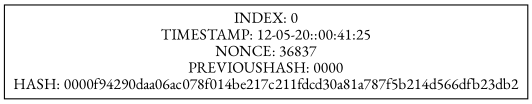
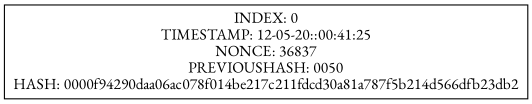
node "INDEX: 0": text "PREVIOUSHASH: 0000" -> "PREVIOUSHASH: 0050"
